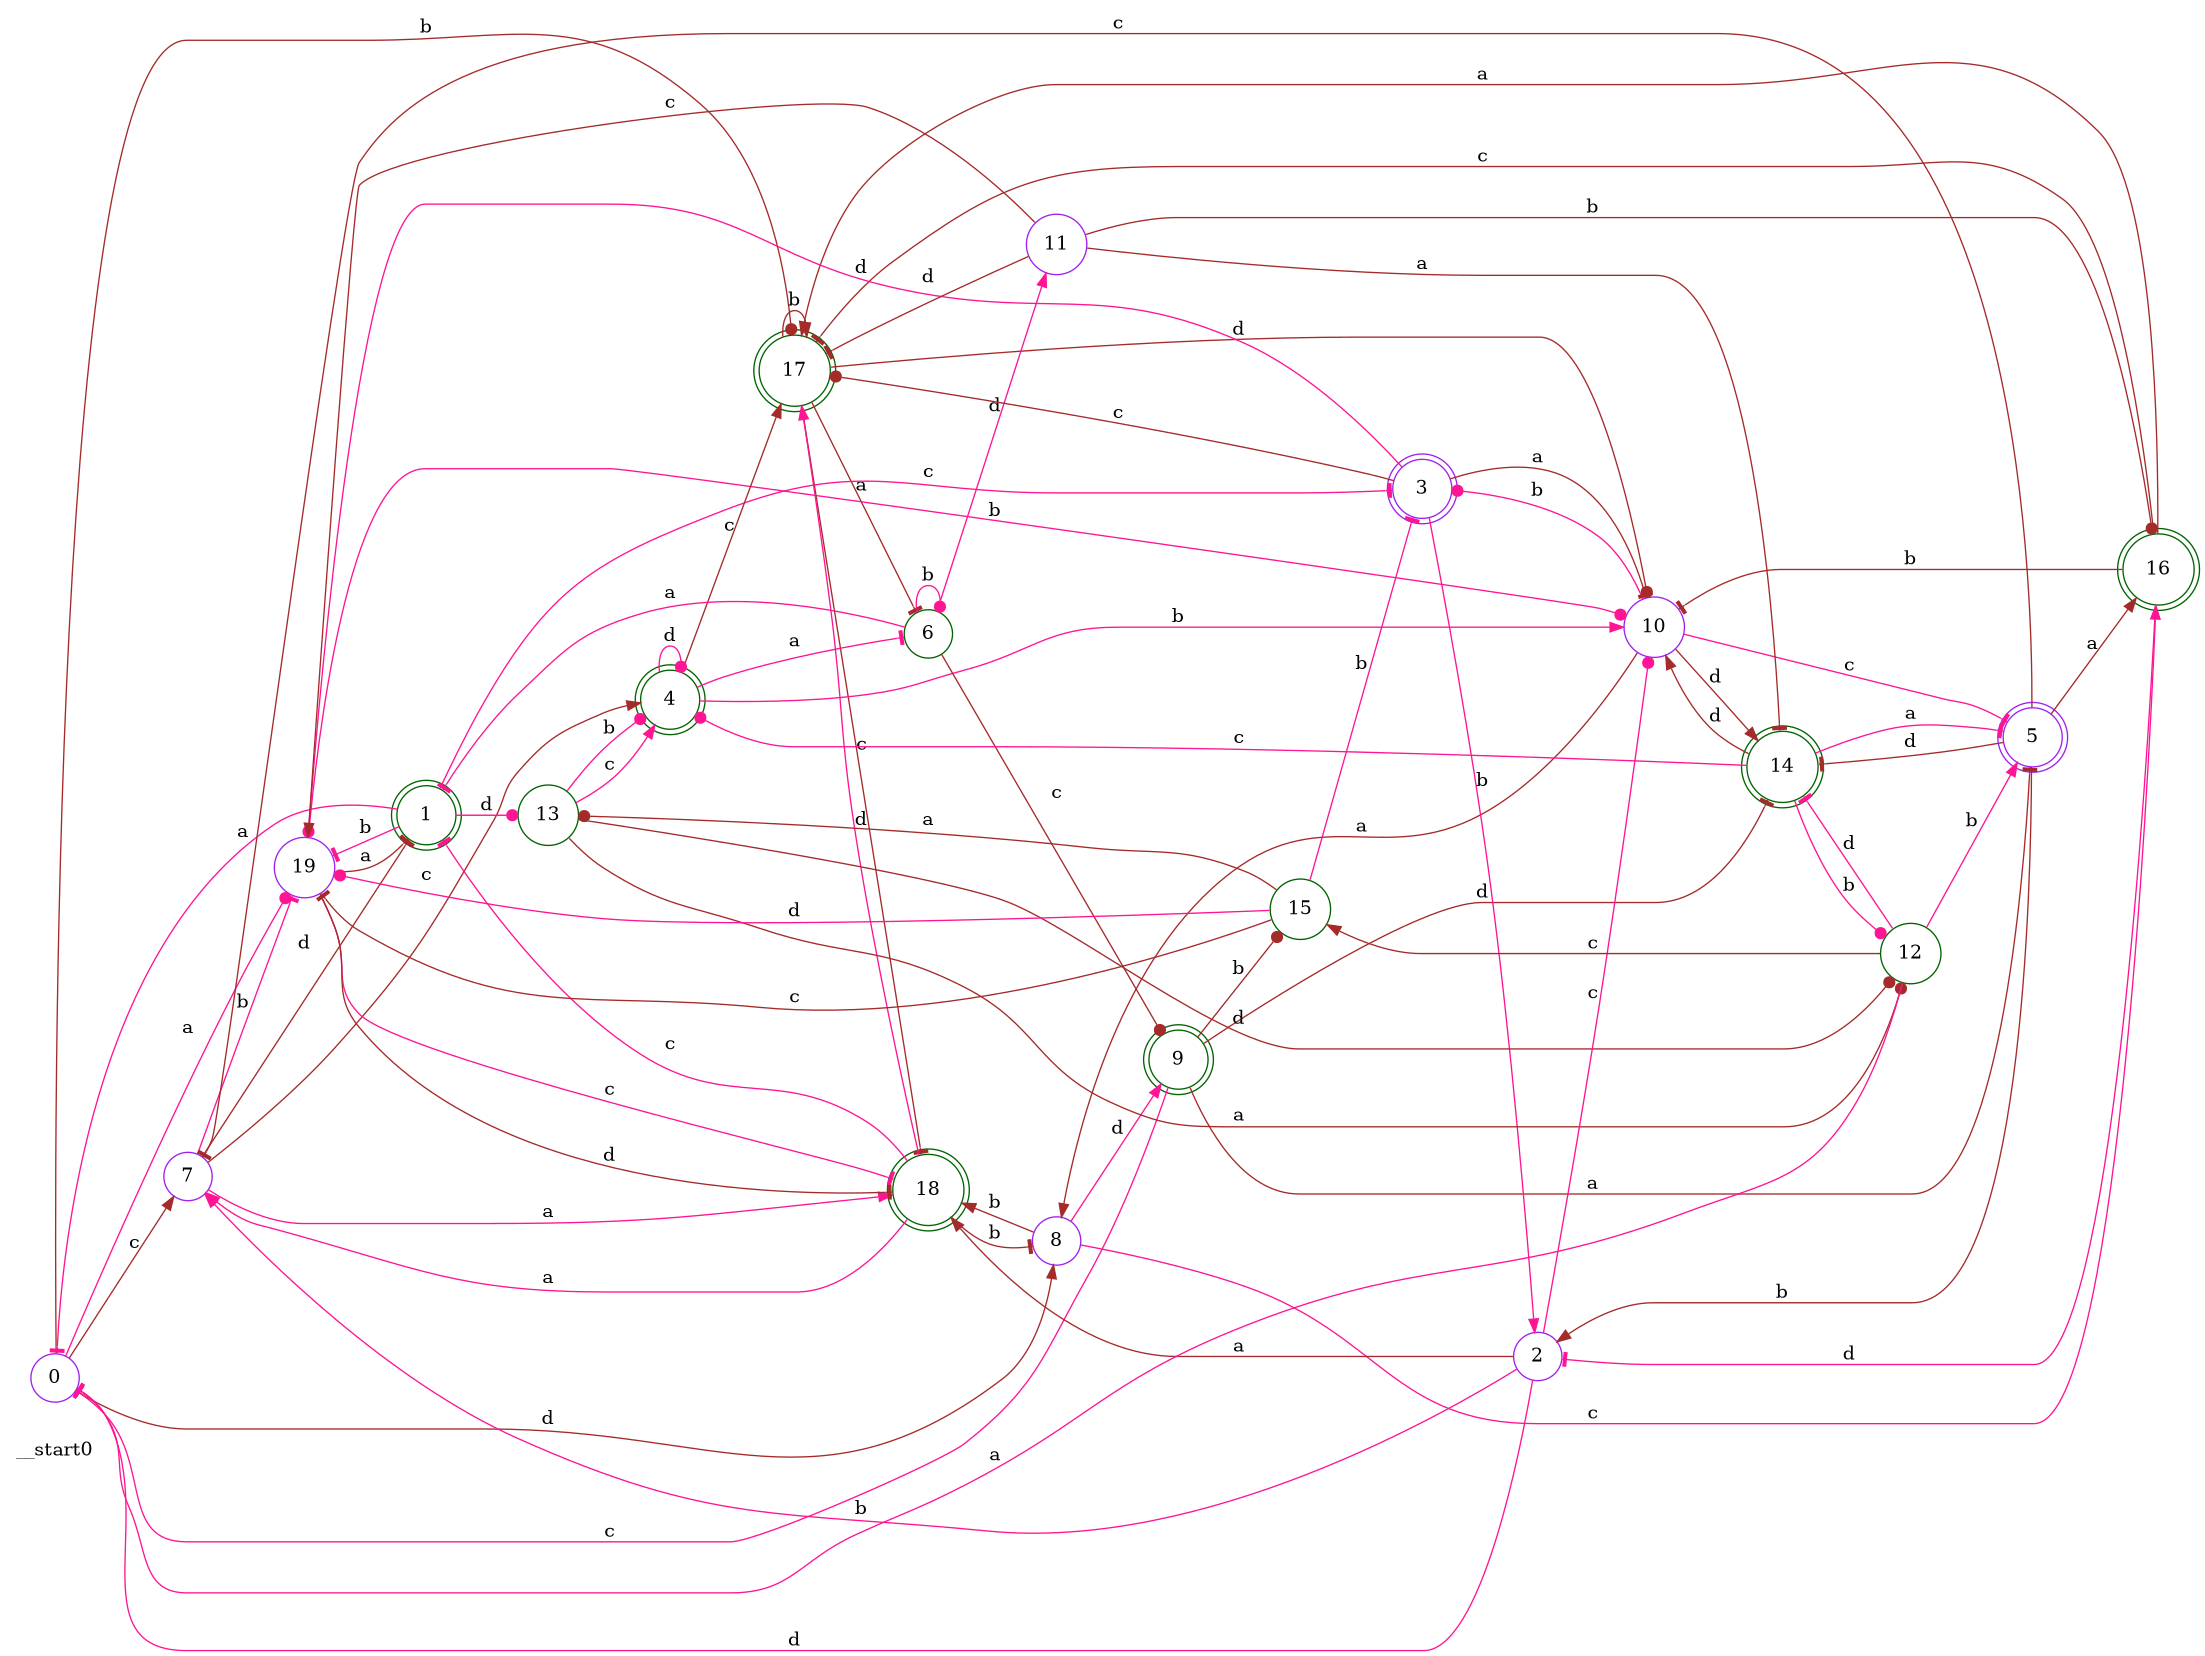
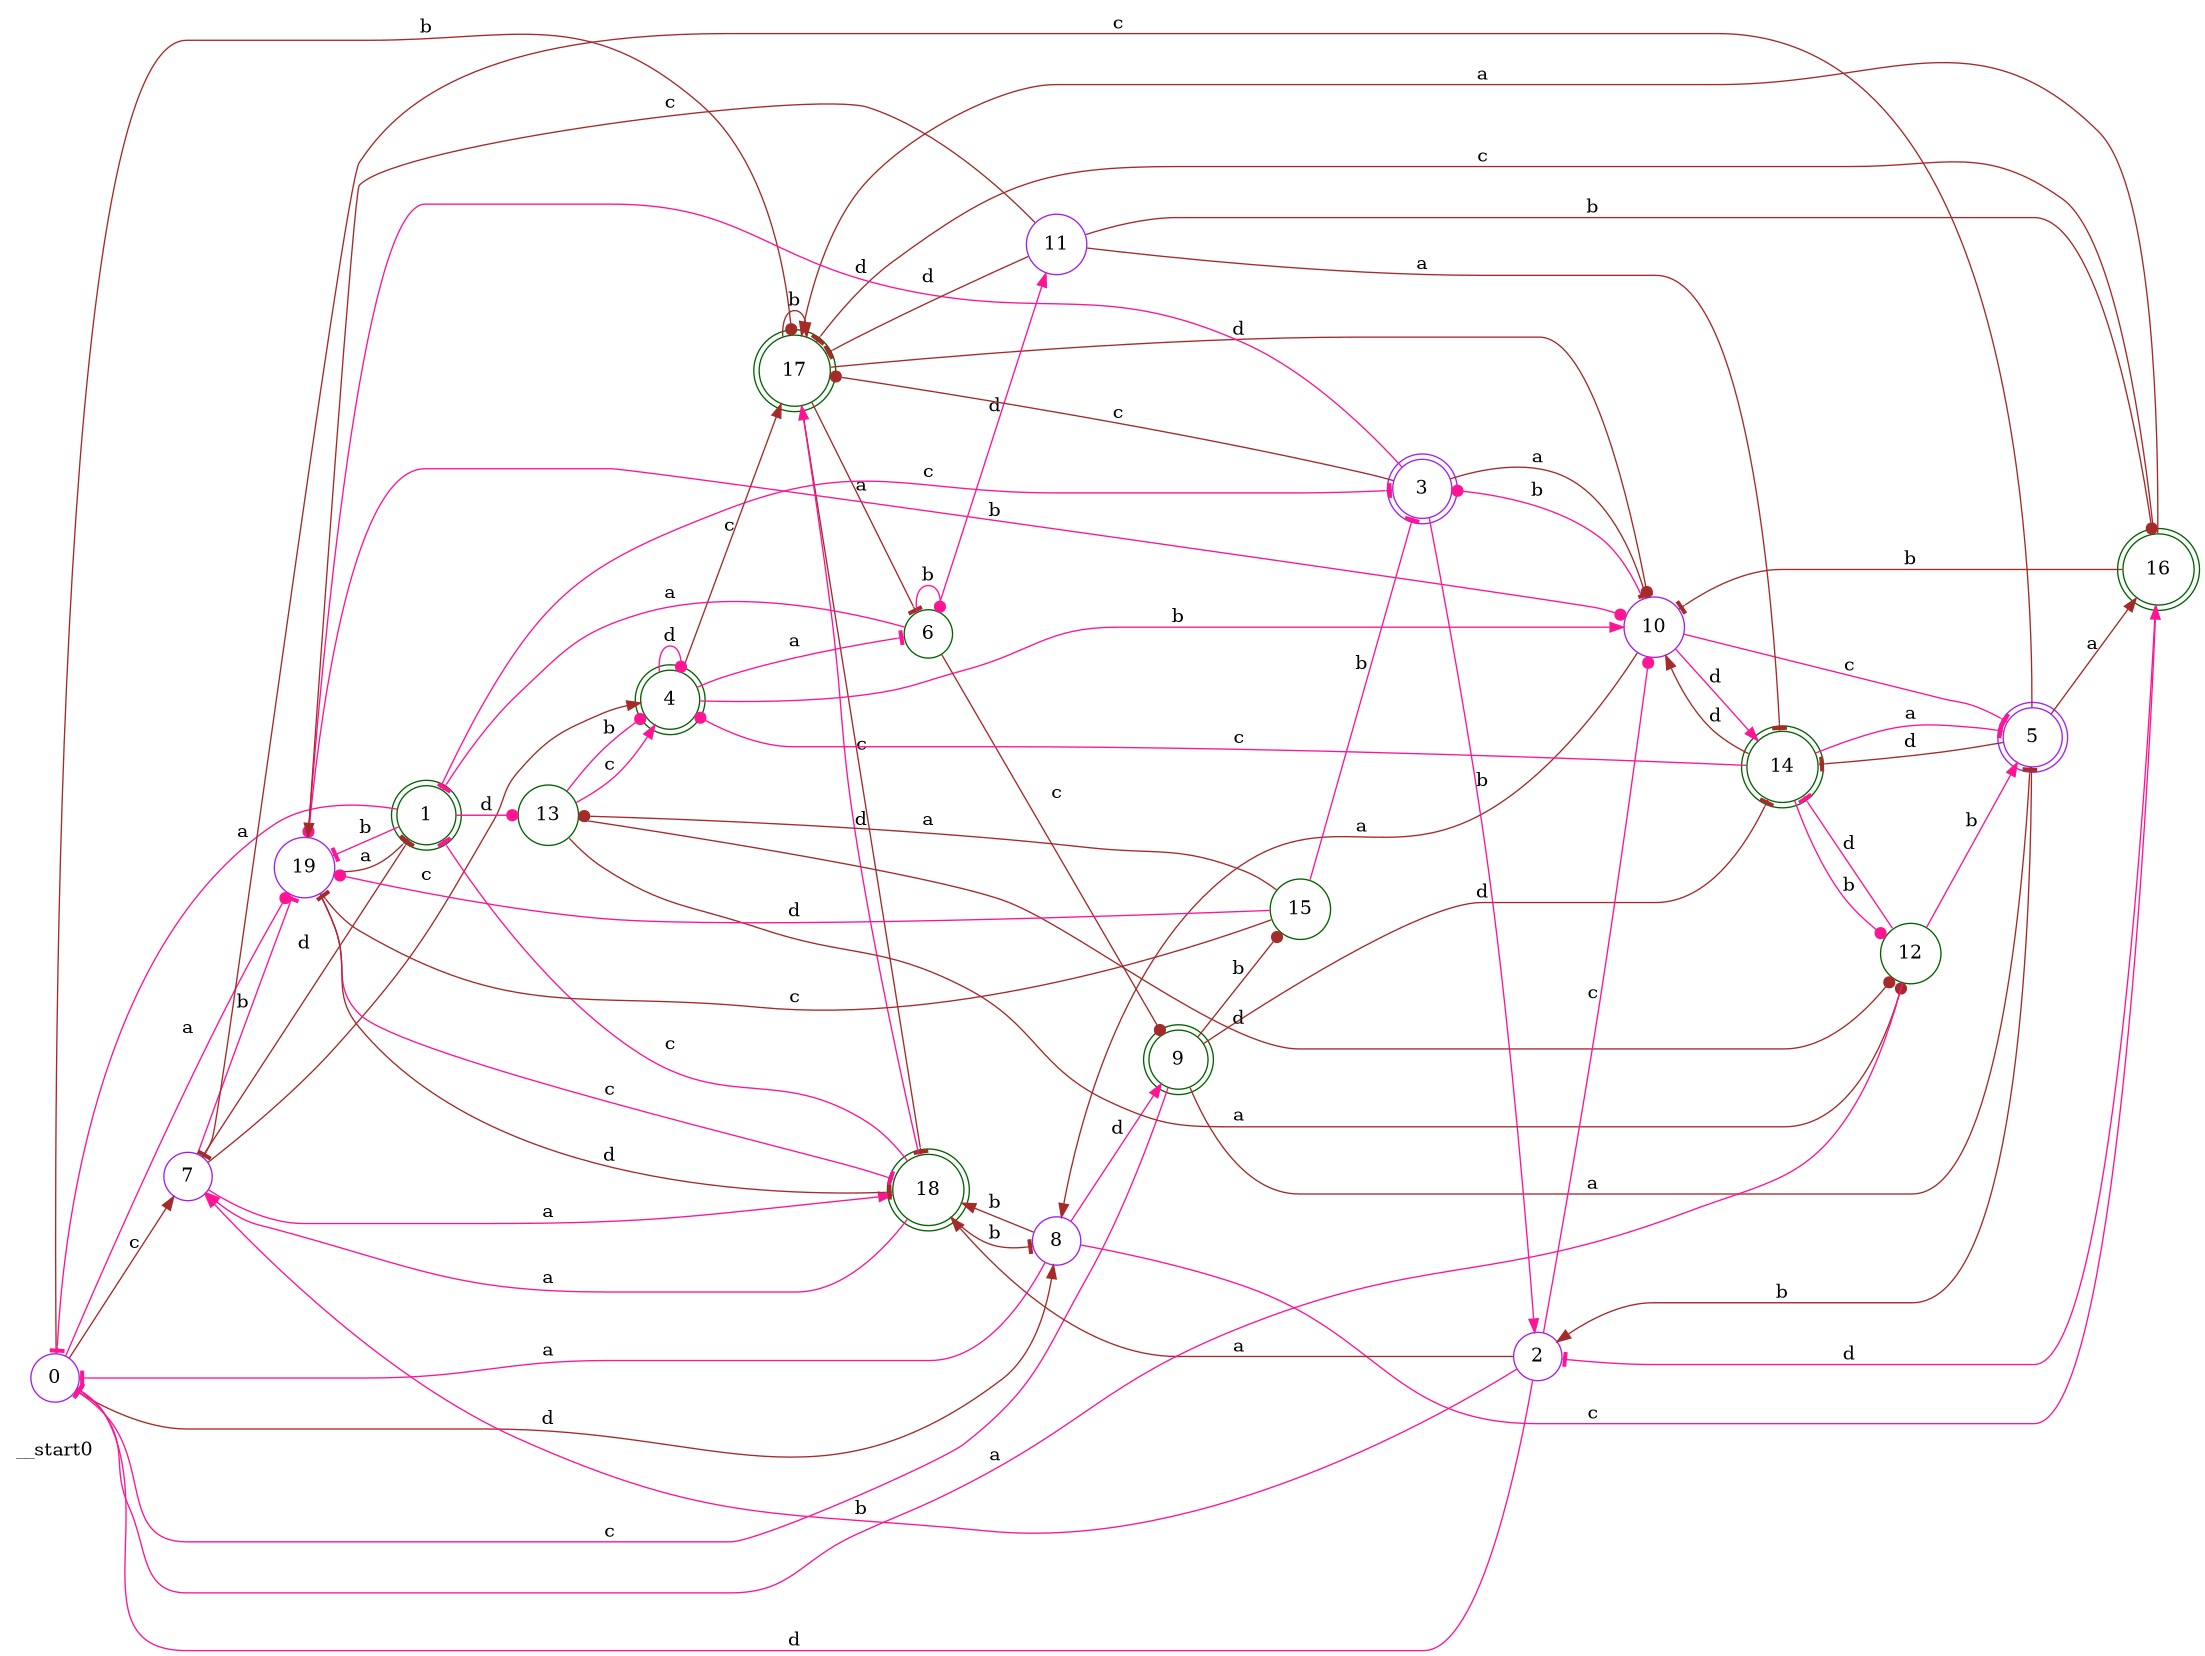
edge "10" -> "14": color brown -> deeppink
edge "12" -> "15": removed, label "c"
edge "8" -> "0": added, label "a"
